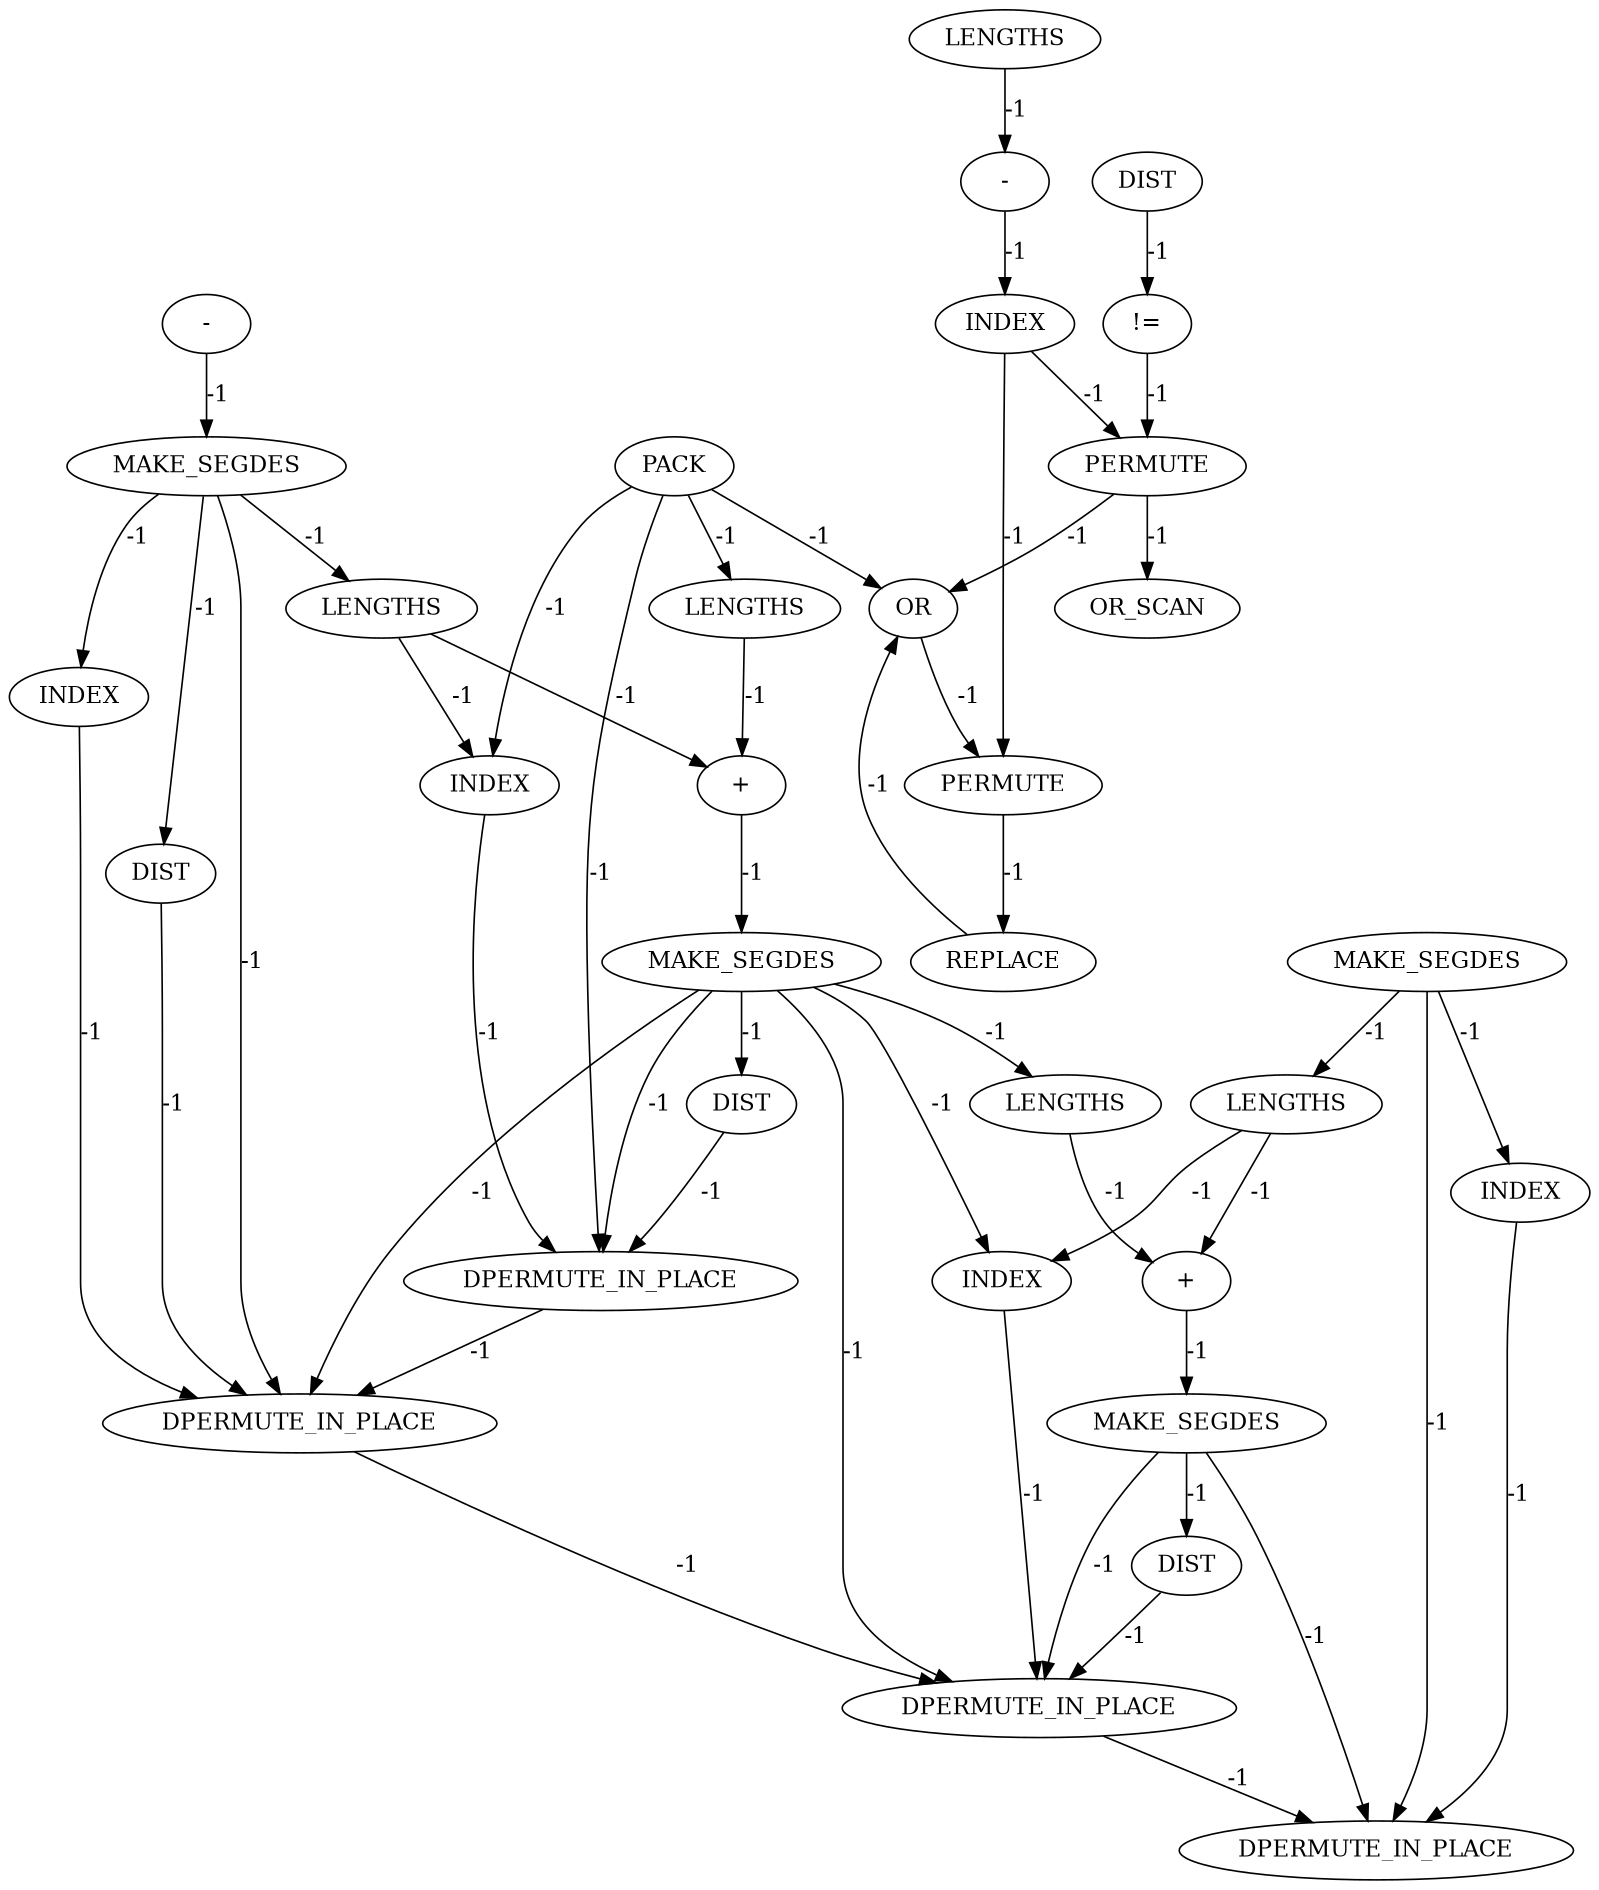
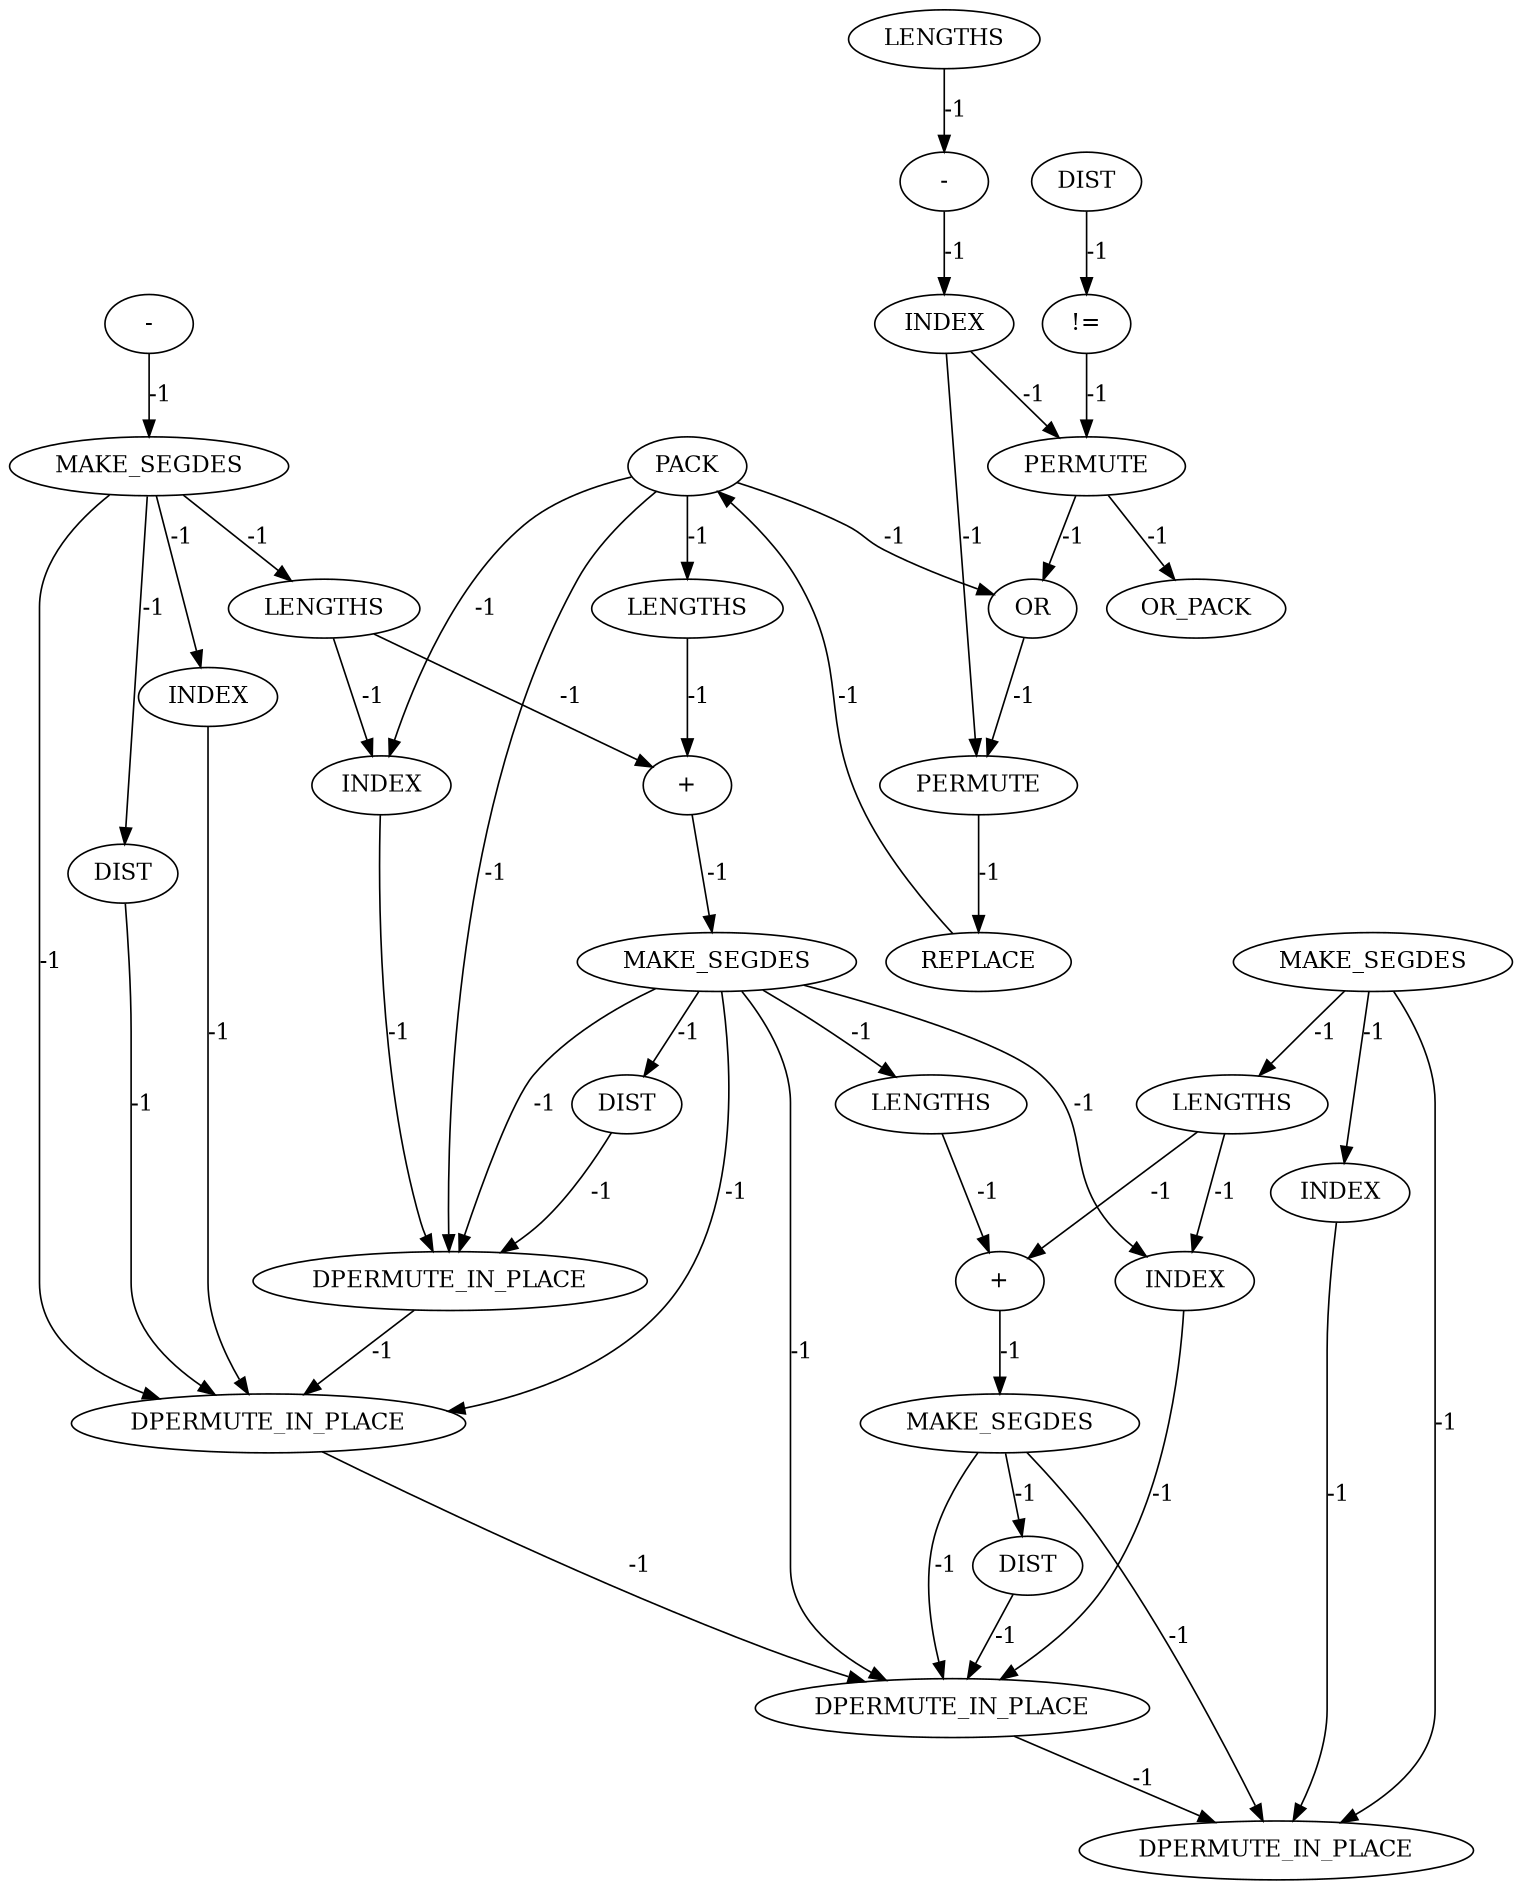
node "OR_SCAN": label "OR_SCAN" -> "OR_PACK"
edge "REPLACE" -> "OR": now "REPLACE" -> "PACK"
